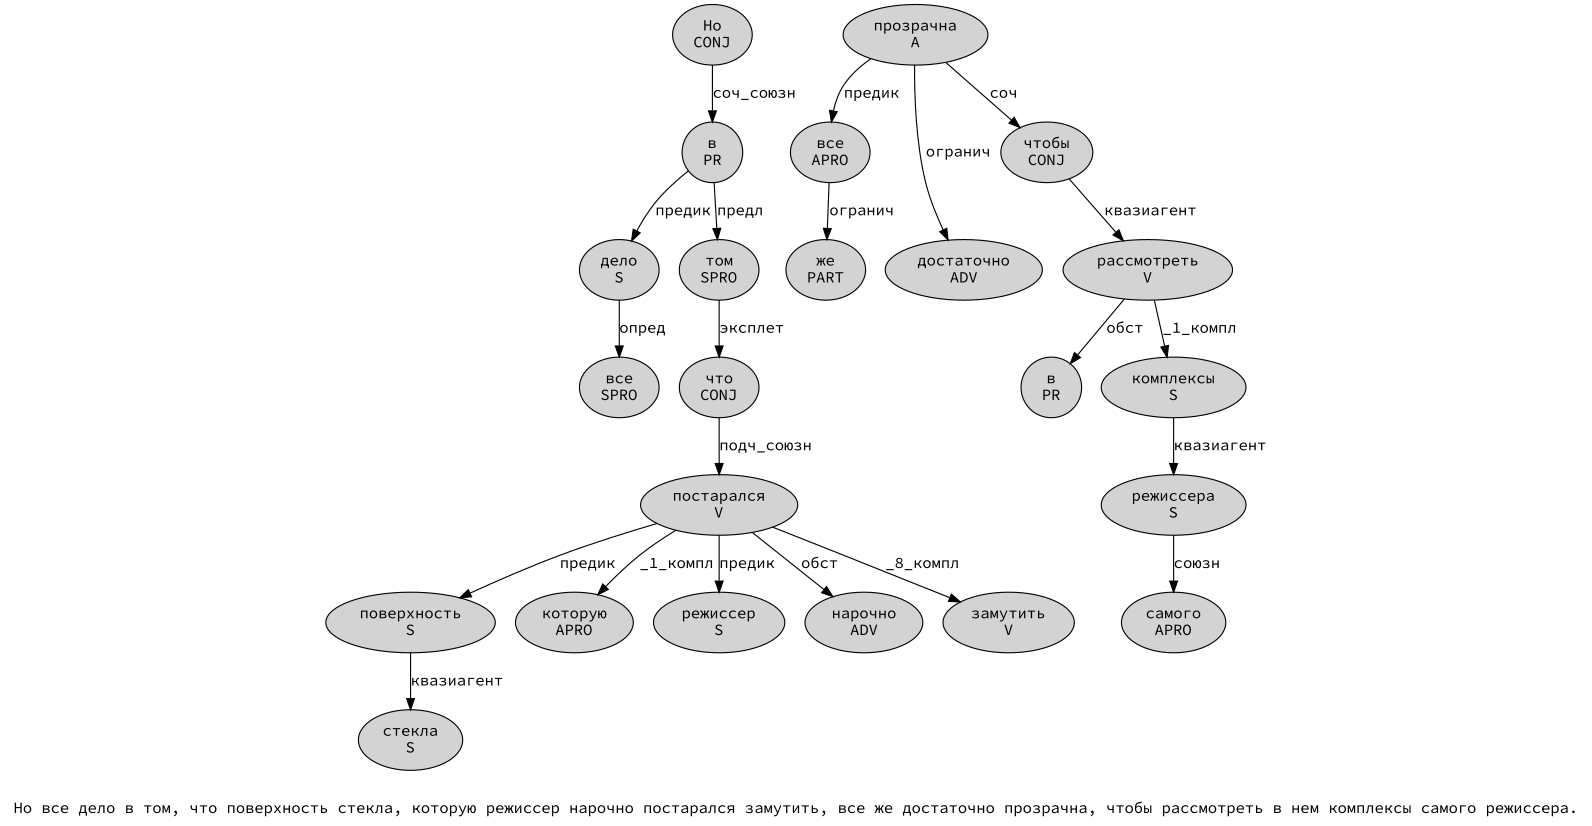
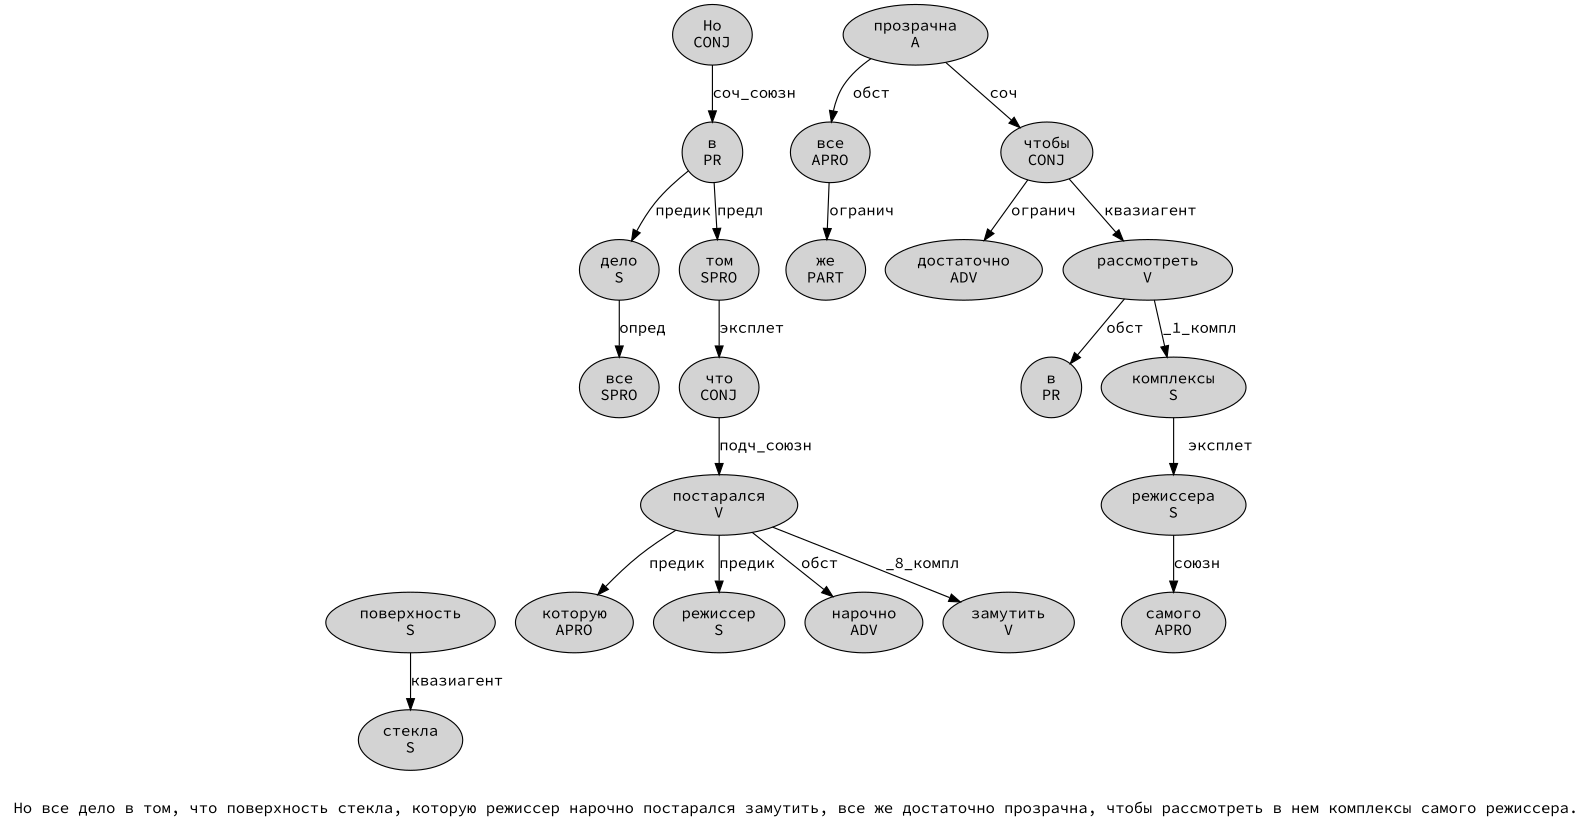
edge "прозрачна A" -> "все APRO": label "предик" -> "обст"
edge "прозрачна A" -> "достаточно ADV": now "чтобы CONJ" -> "достаточно ADV"
edge "комплексы S" -> "режиссера S": label "квазиагент" -> "эксплет"
edge "постарался V" -> "поверхность S": removed, label "предик"
edge "постарался V" -> "которую APRO": label "_1_компл" -> "предик"
